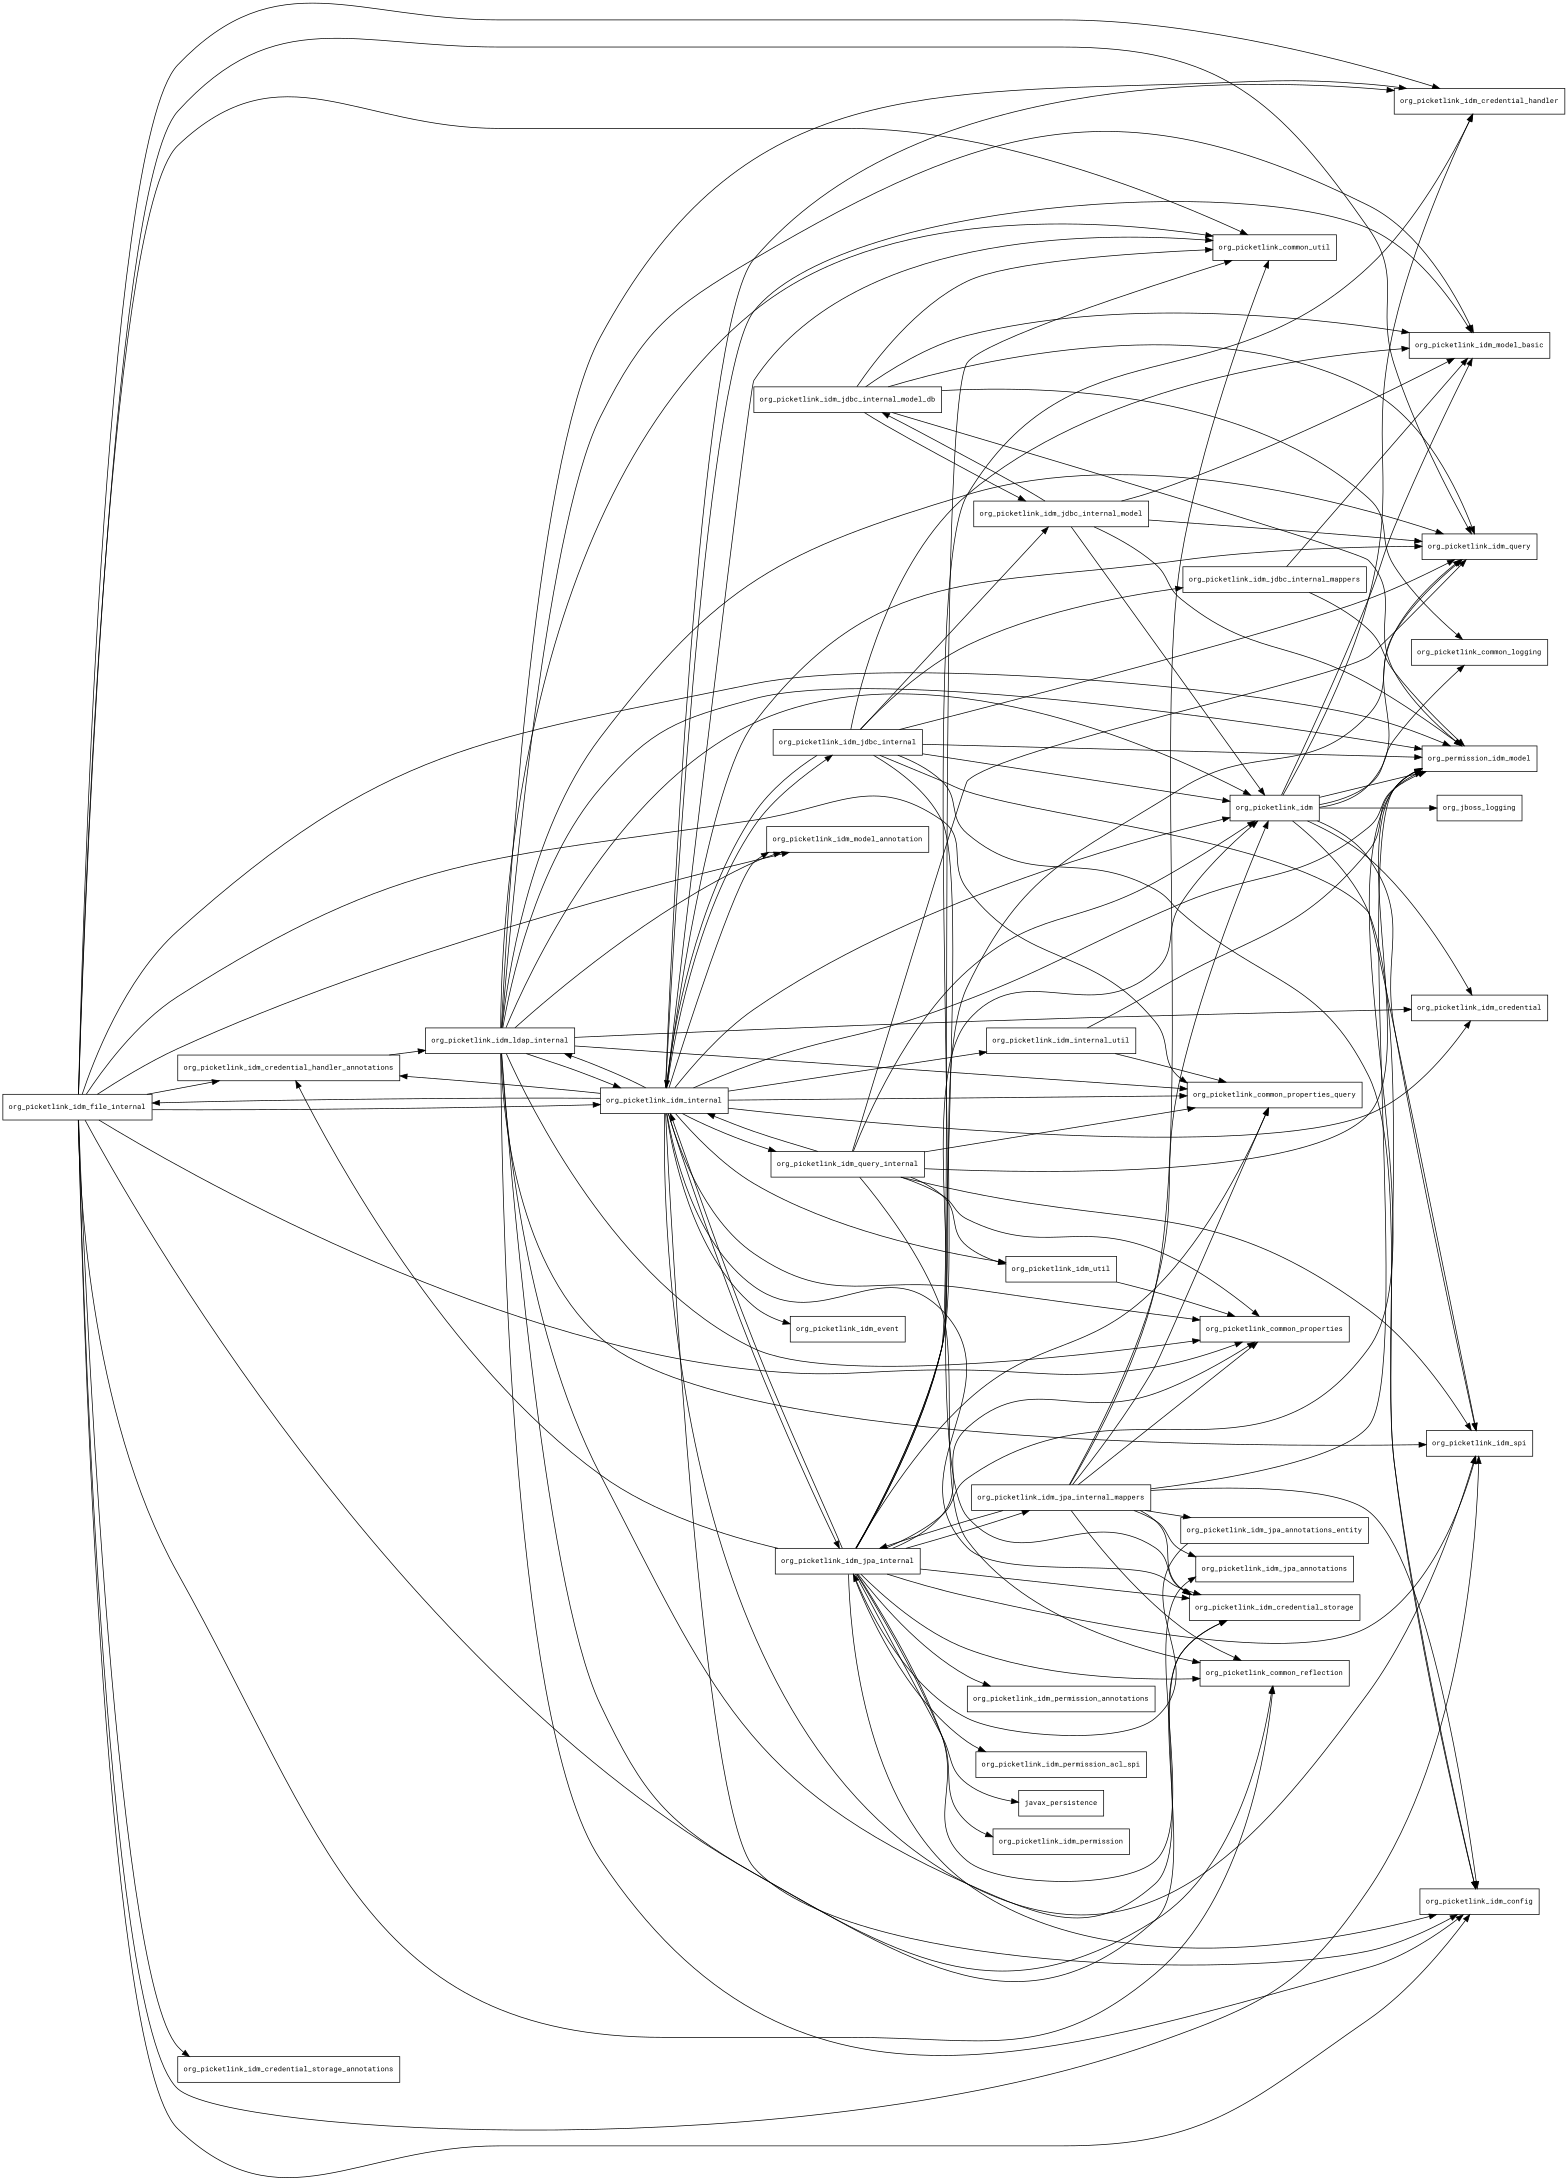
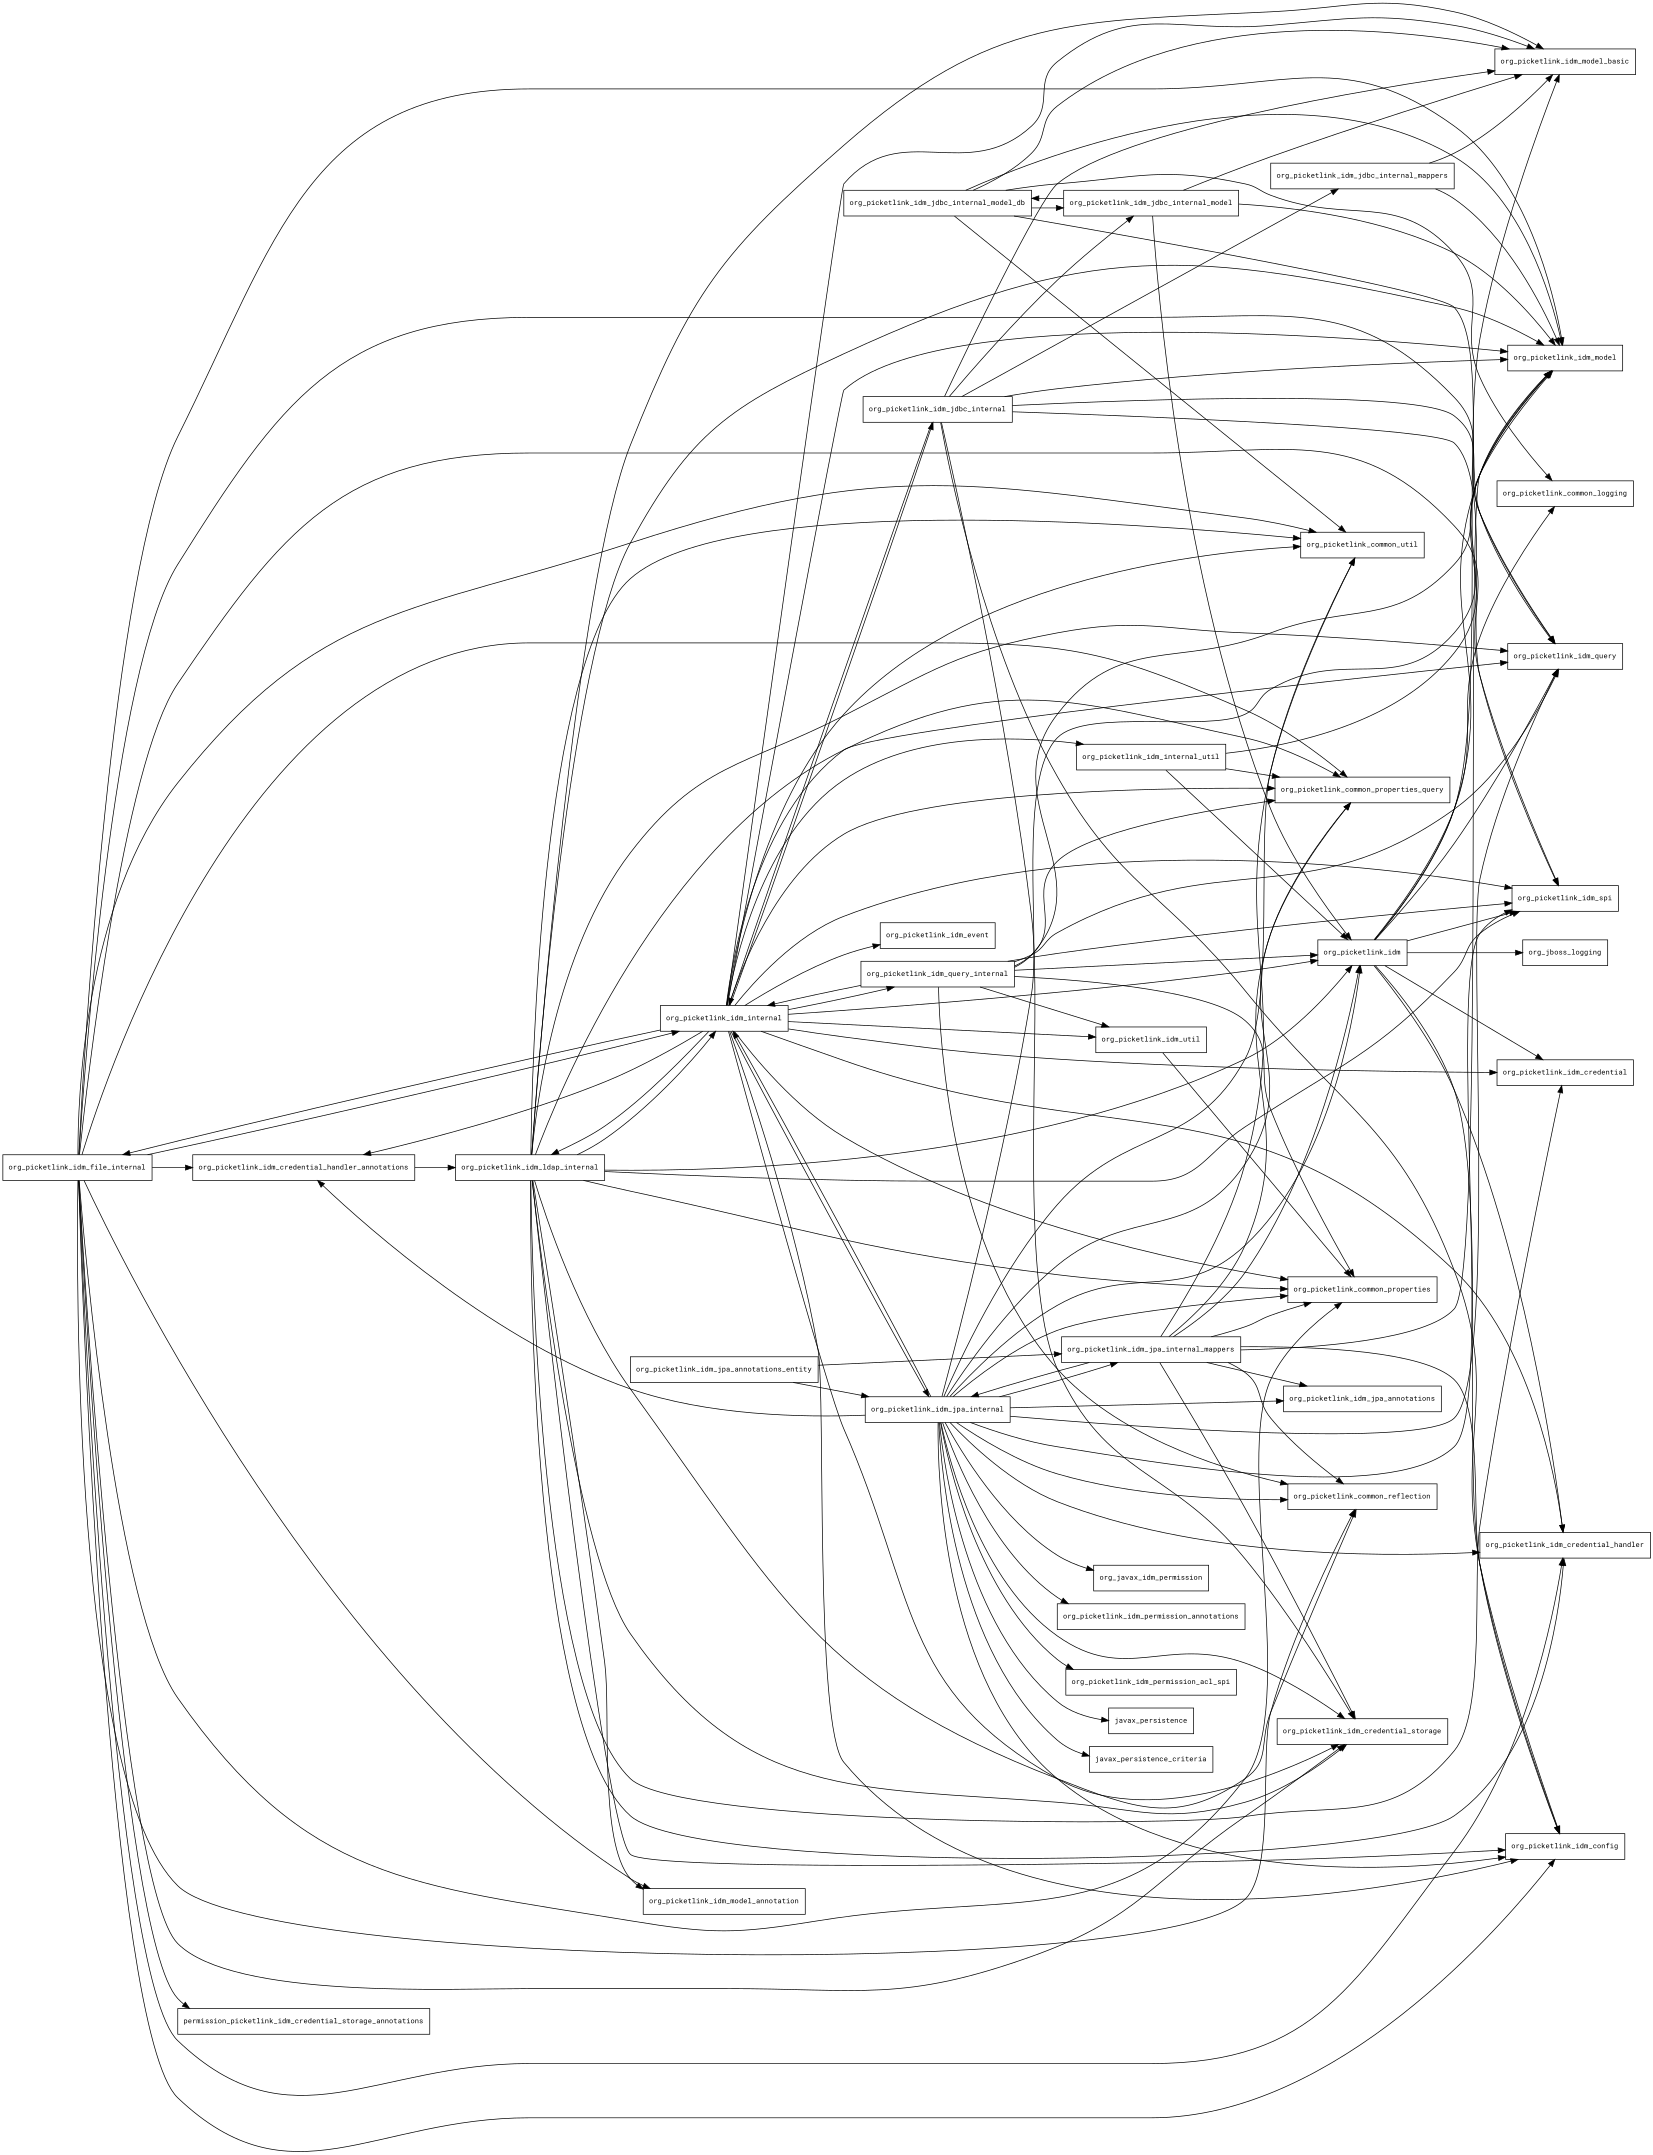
edge "org_picketlink_idm_jdbc_internal_model" -> "org_picketlink_idm_query": removed
node "org_permission_idm_model": label "org_permission_idm_model" -> "org_picketlink_idm_model"
edge "org_picketlink_idm_jdbc_internal" -> "org_picketlink_idm": now "org_picketlink_idm_internal_util" -> "org_picketlink_idm"
edge "org_picketlink_idm_internal" -> "org_picketlink_idm_model_annotation": removed
edge "org_picketlink_idm_jpa_internal_mappers" -> "org_picketlink_idm_jpa_annotations_entity": reversed
node "javax_persistence_criteria": added
node "org_picketlink_idm_permission": label "org_picketlink_idm_permission" -> "org_javax_idm_permission"
node "org_picketlink_idm_credential_storage_annotations": label "org_picketlink_idm_credential_storage_annotations" -> "permission_picketlink_idm_credential_storage_annotations"
